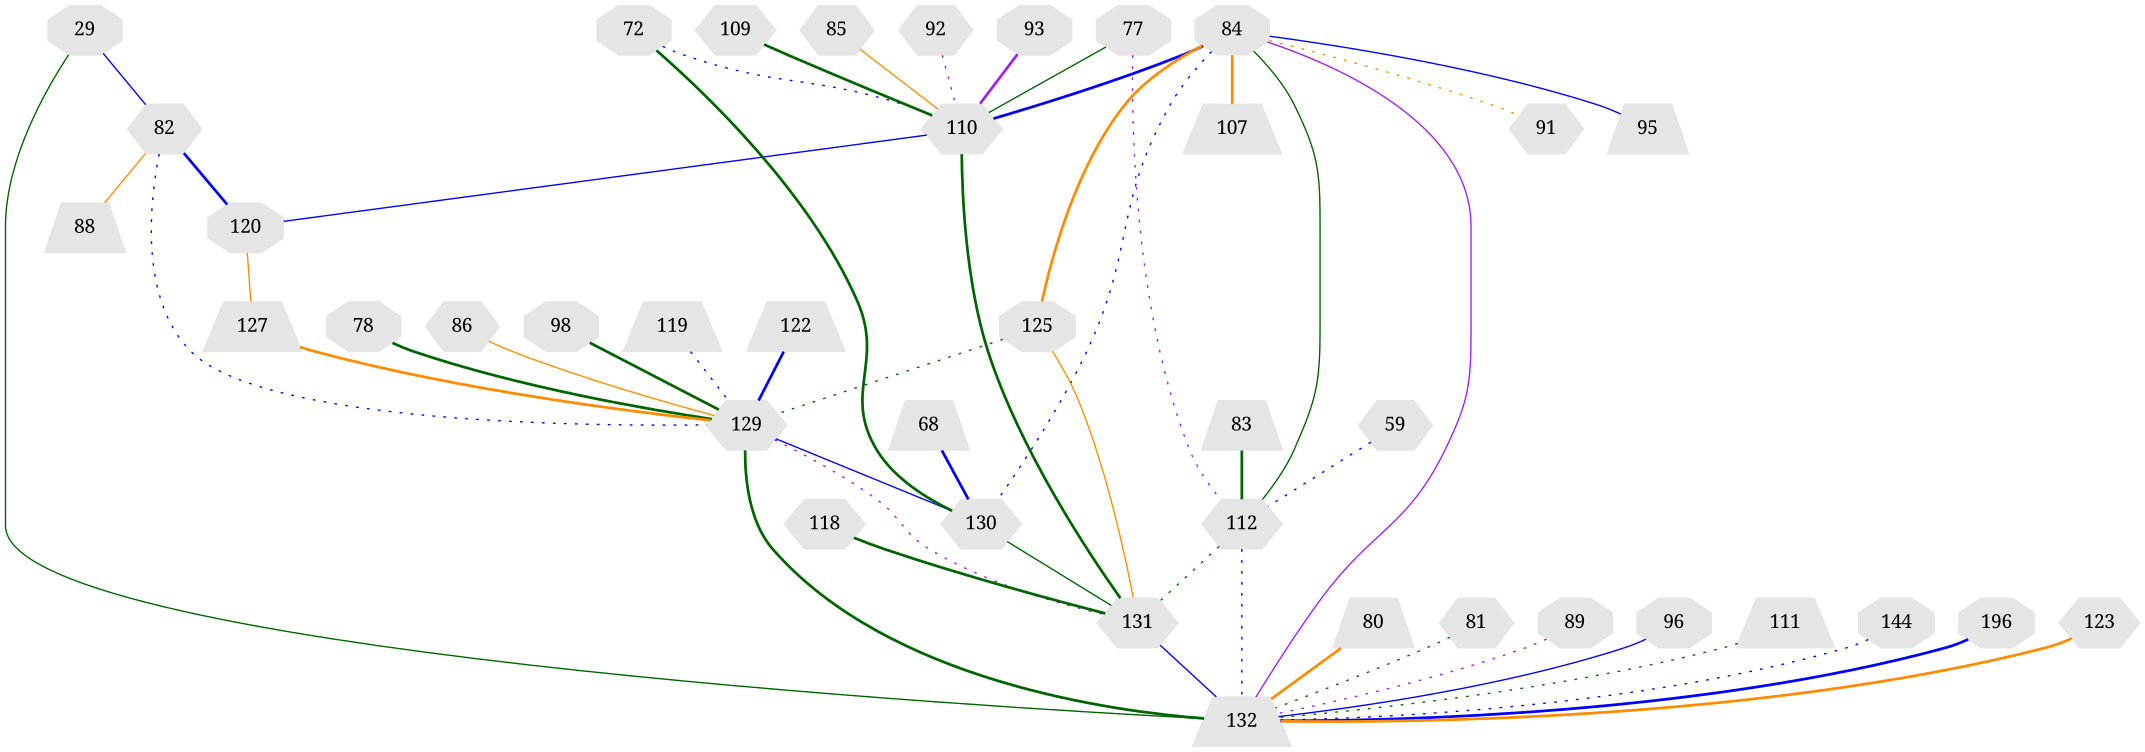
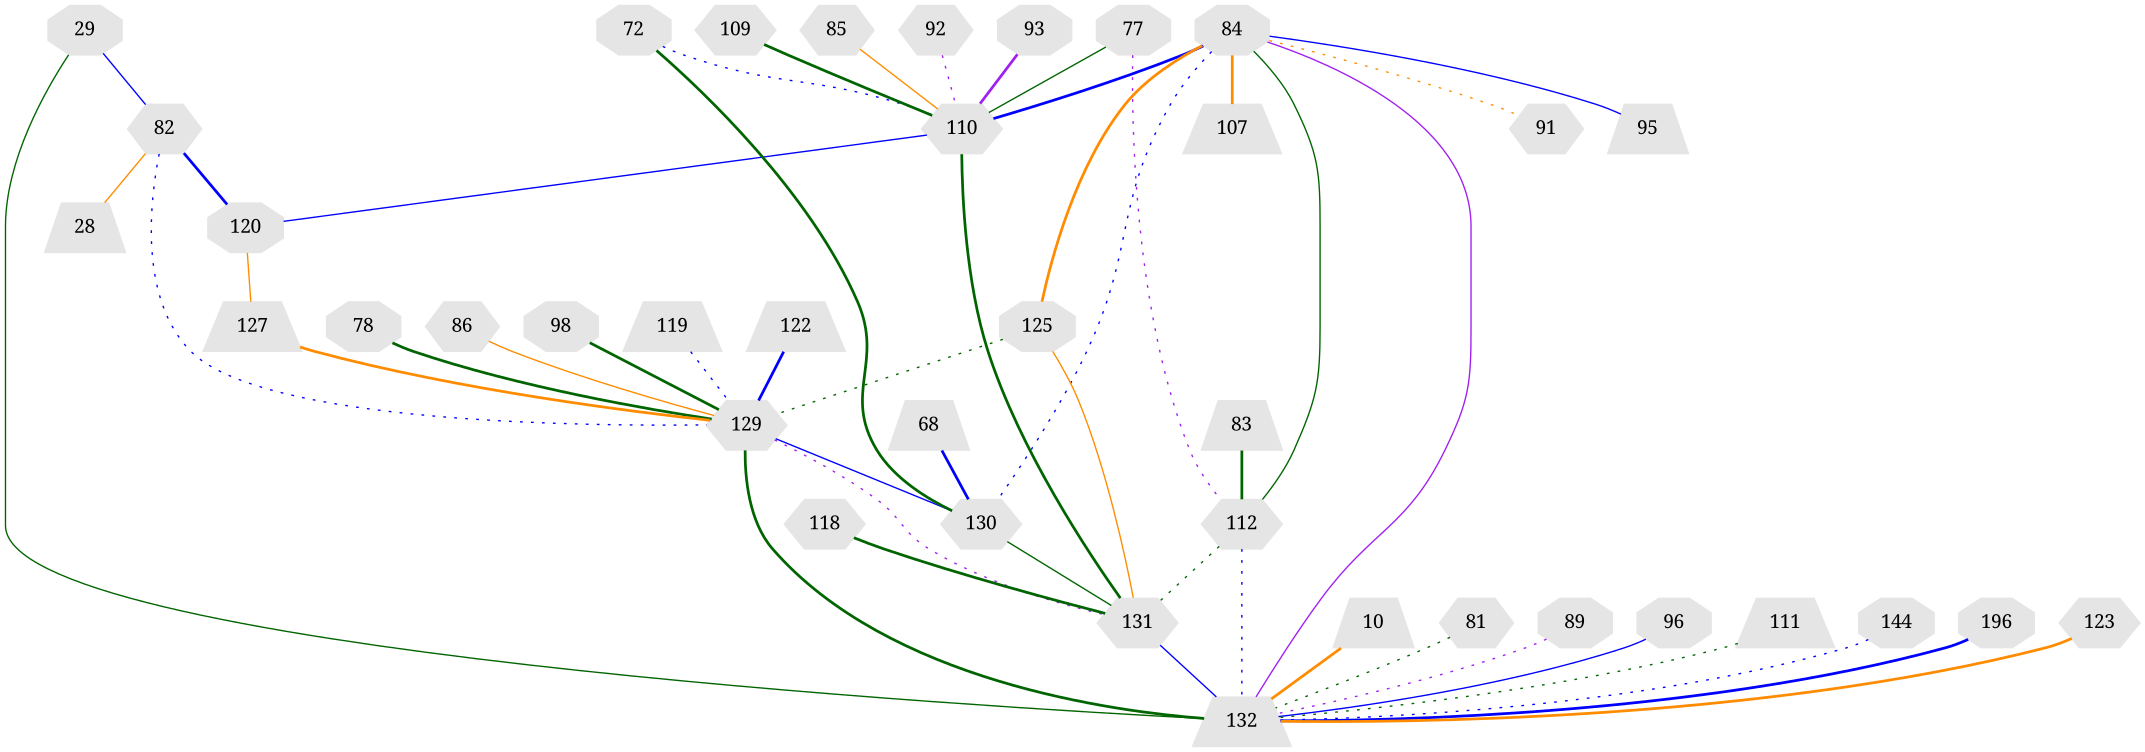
node "88": label "88" -> "28"
node "59": removed
node "80": label "80" -> "10"
